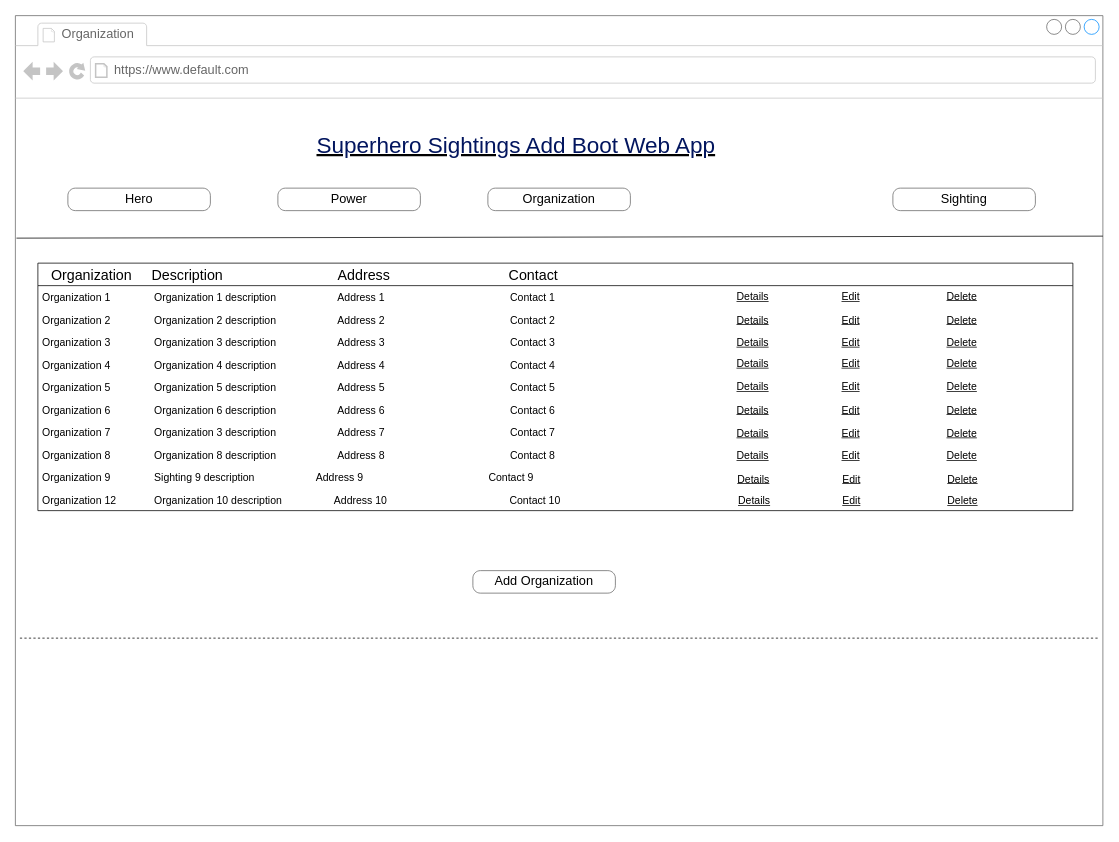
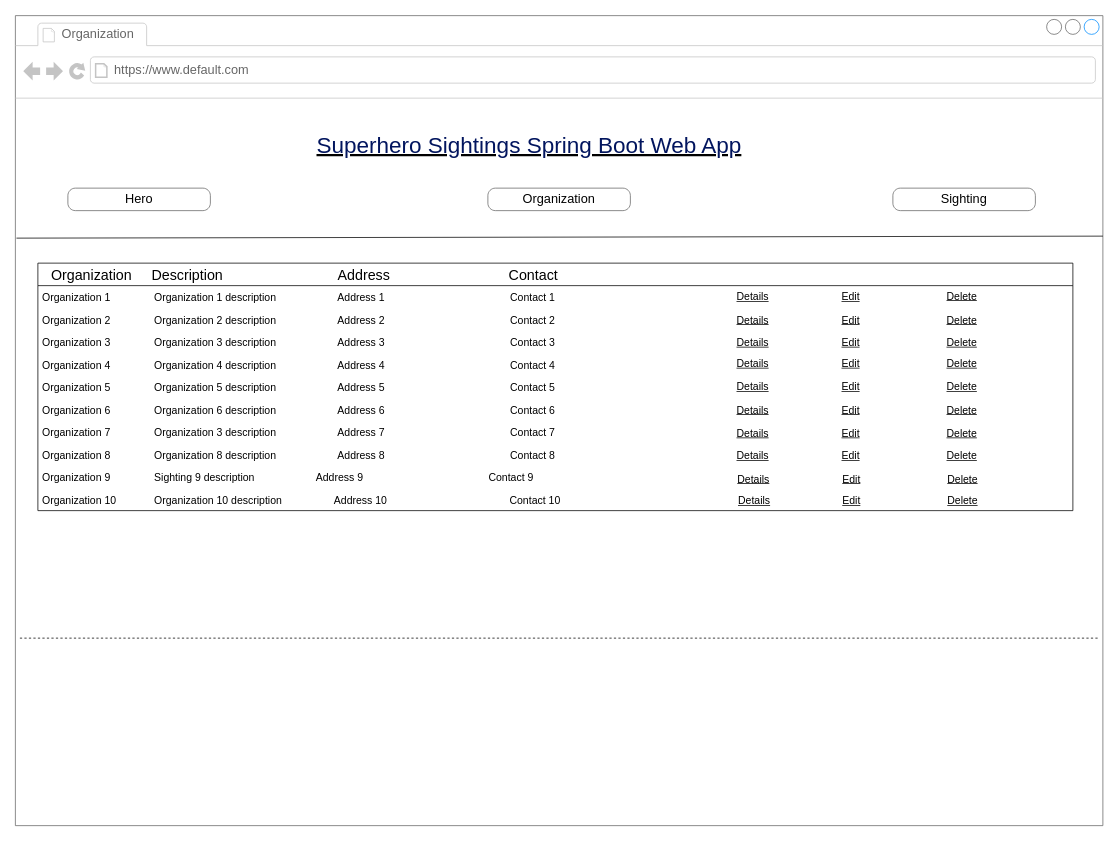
node "Superhero Sightings Add Boot Web App": label "Superhero Sightings Add Boot Web App" -> "Superhero Sightings Spring Boot Web App"
node "Power": removed
node "Organization 12 Organization 10 description Address 10 Contact 10": label "Organization 12 Organization 10 description Address 10 Contact 10" -> "Organization 10 Organization 10 description Address 10 Contact 10"
node "Add Organization": removed
